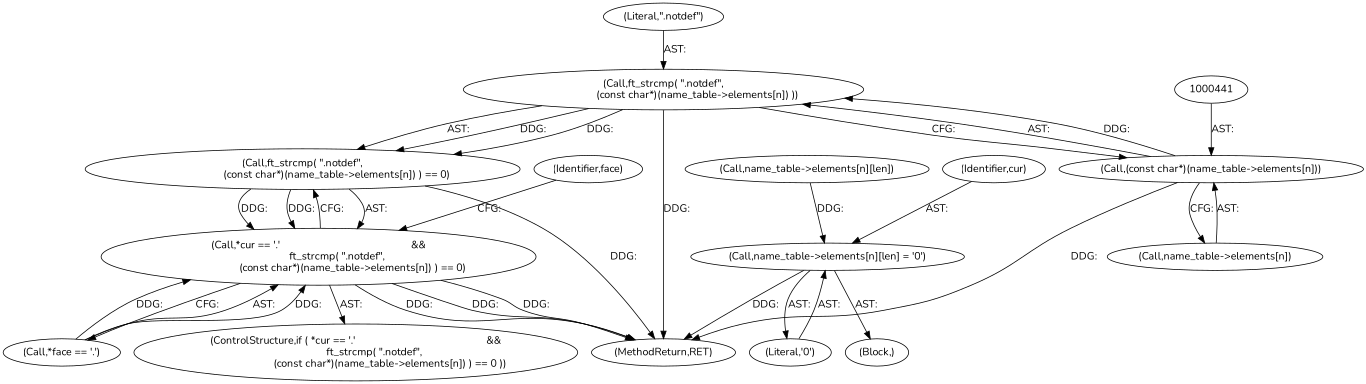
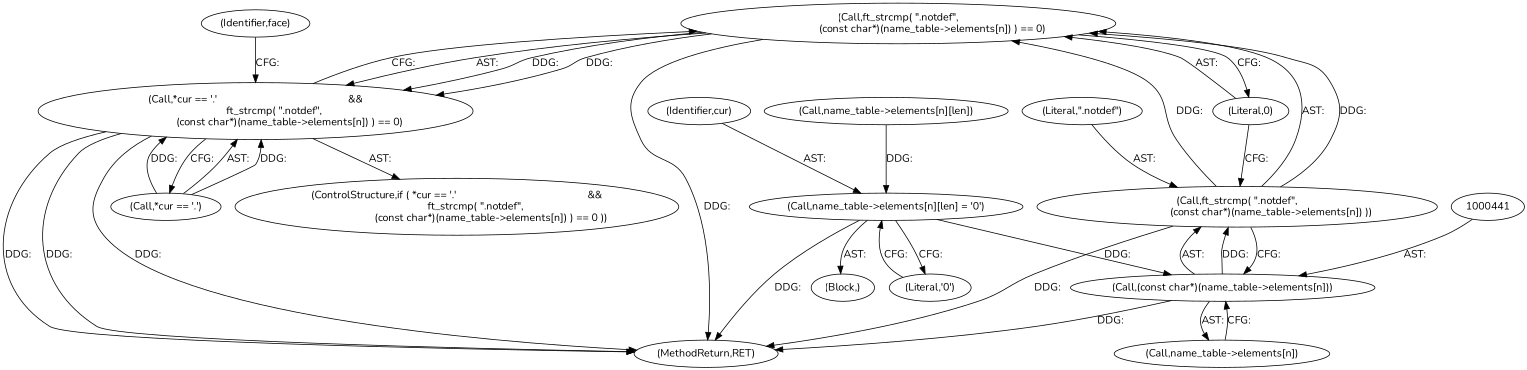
node "(Literal,0)": added
edge "(Call,(const char*)(name_table->elements[n]))" -> "(Call,name_table->elements[n])": label "CFG: " -> "AST: "
edge "(Call,name_table->elements[n])" -> "(Call,(const char*)(name_table->elements[n]))": label "AST: " -> "CFG: "
edge "(Call,name_table->elements[n][len] = '0')" -> "(Call,(const char*)(name_table->elements[n]))": added, label "DDG:"
edge "(Call,name_table->elements[n][len] = '0')" -> "(Literal,'0')": label "AST: " -> "CFG: "
edge "(Literal,'0')" -> "(Call,name_table->elements[n][len] = '0')": label "AST: " -> "CFG: "
node "(Call,*face == '.')": label "(Call,*face == '.')" -> "(Call,*cur == '.')"
